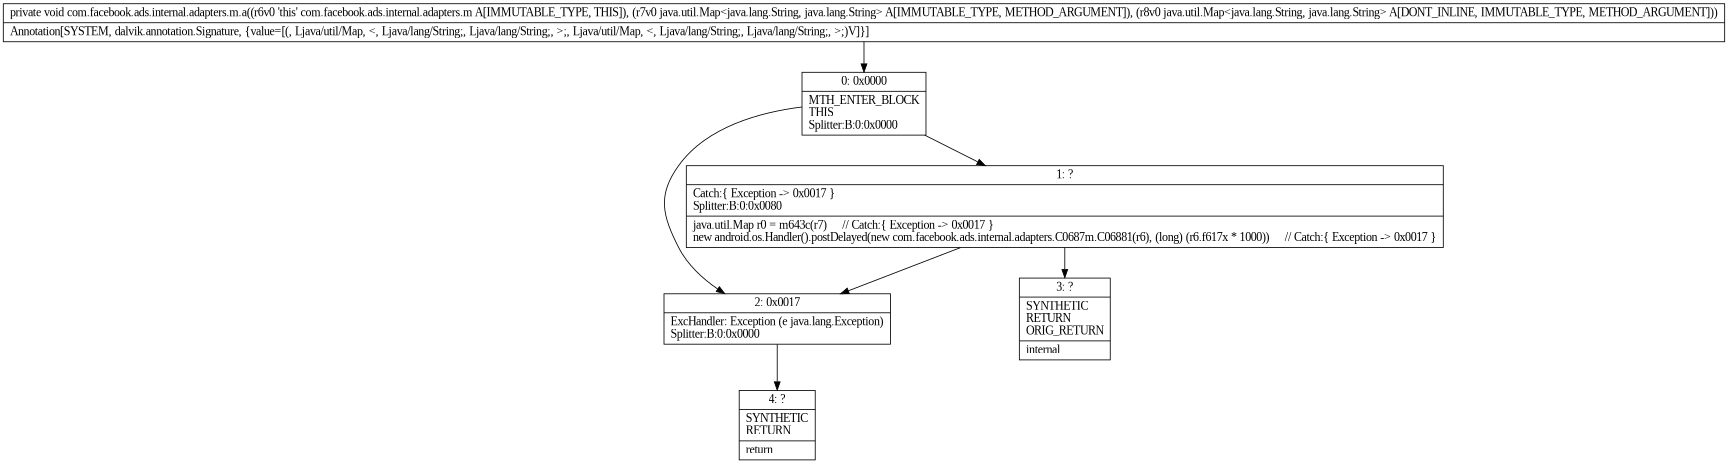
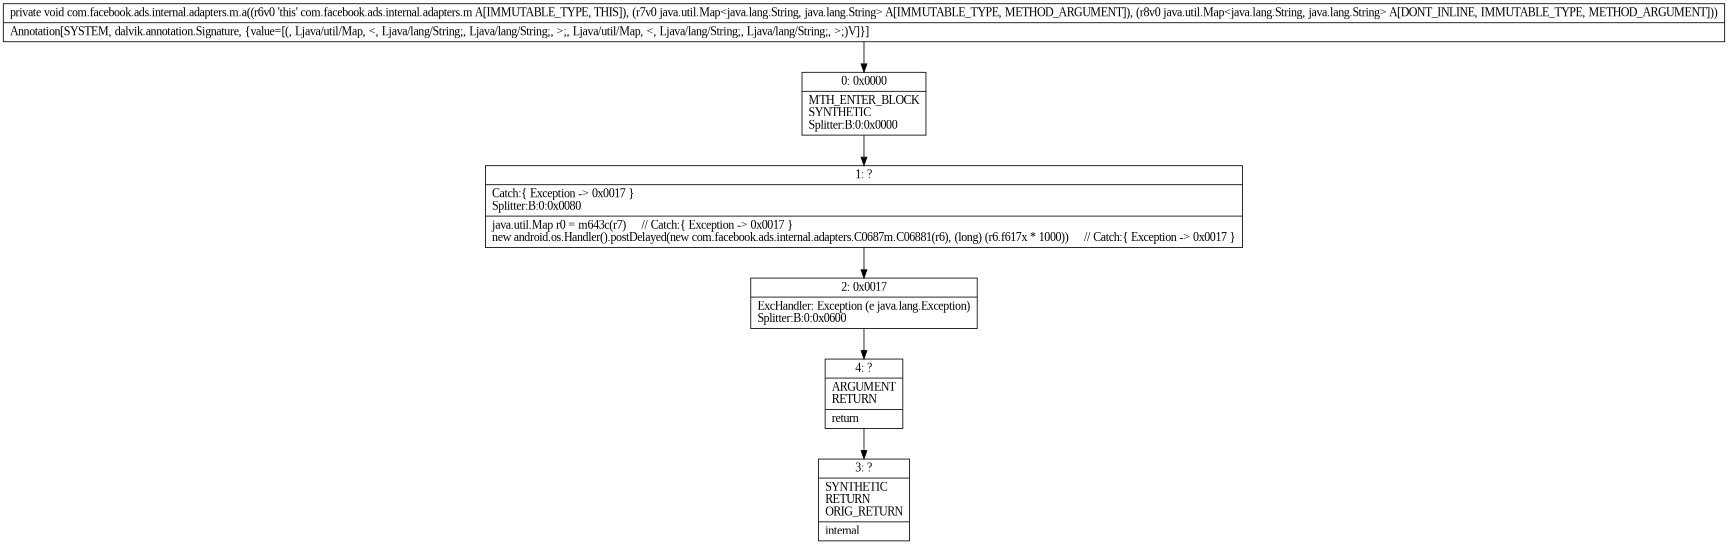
node "0: 0x0000": text "THIS" -> "SYNTHETIC"
edge "0: 0x0000" -> "2: 0x0017": removed
edge "1: ?" -> "3: ?": now "4: ?" -> "3: ?"
node "2: 0x0017": text "Splitter:B:0:0x0000" -> "Splitter:B:0:0x0600"
node "4: ?": text "SYNTHETIC" -> "ARGUMENT"
